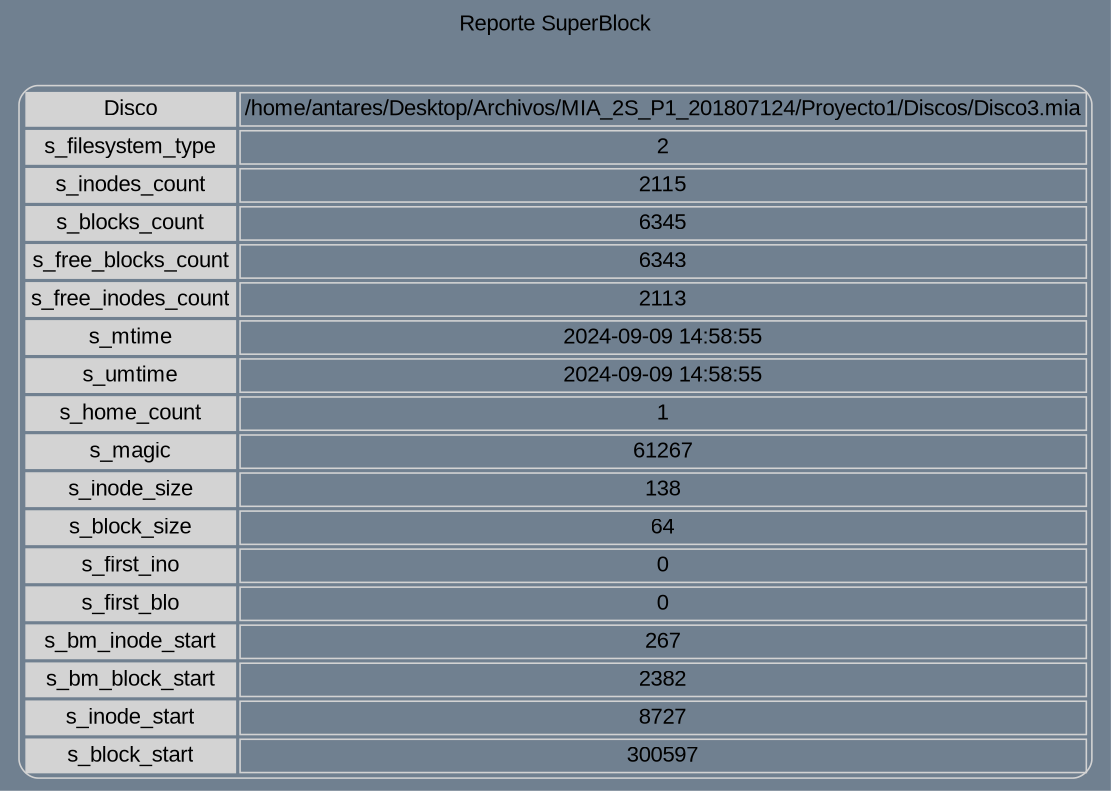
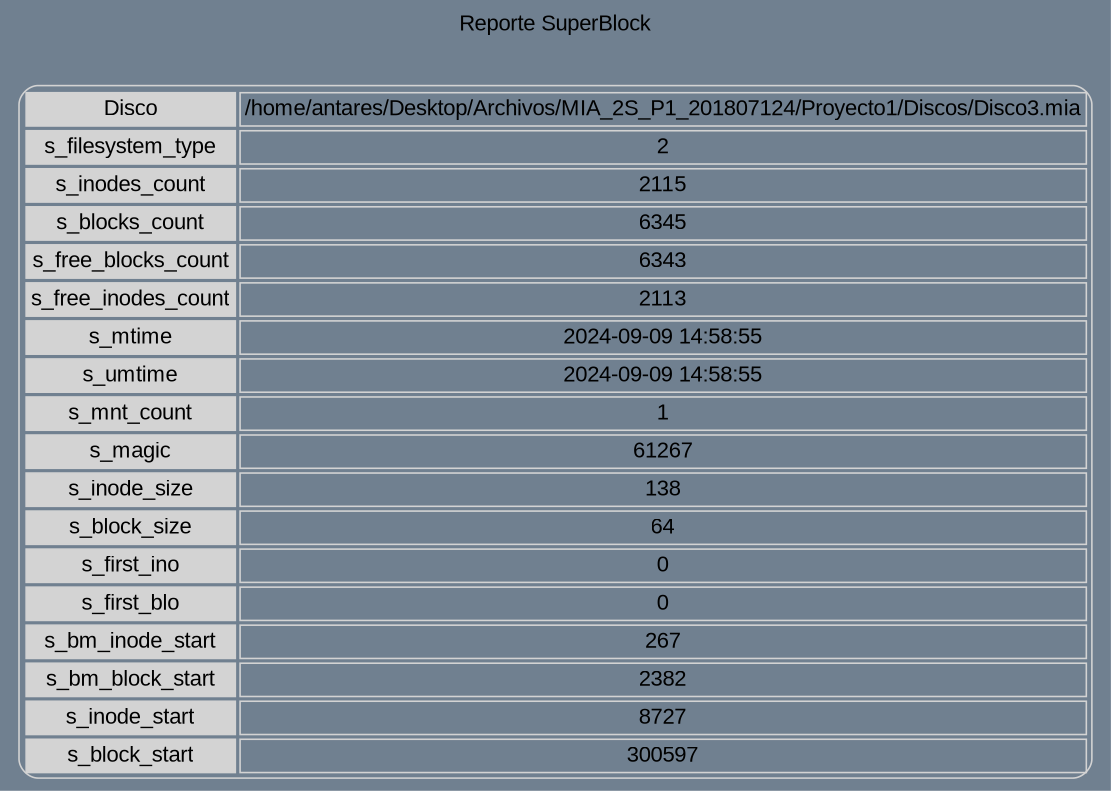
node "Disco": text "s_home_count" -> "s_mnt_count"
